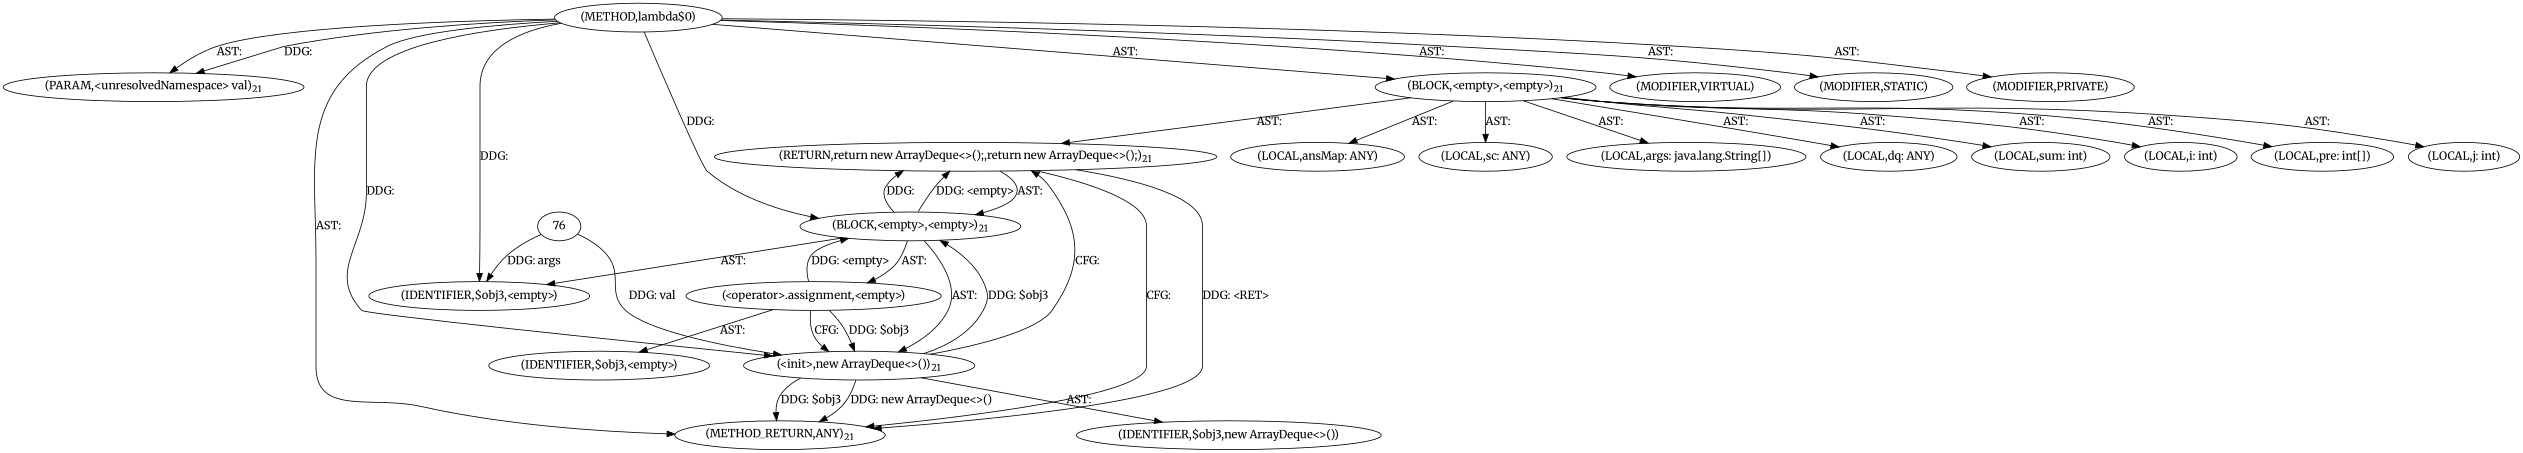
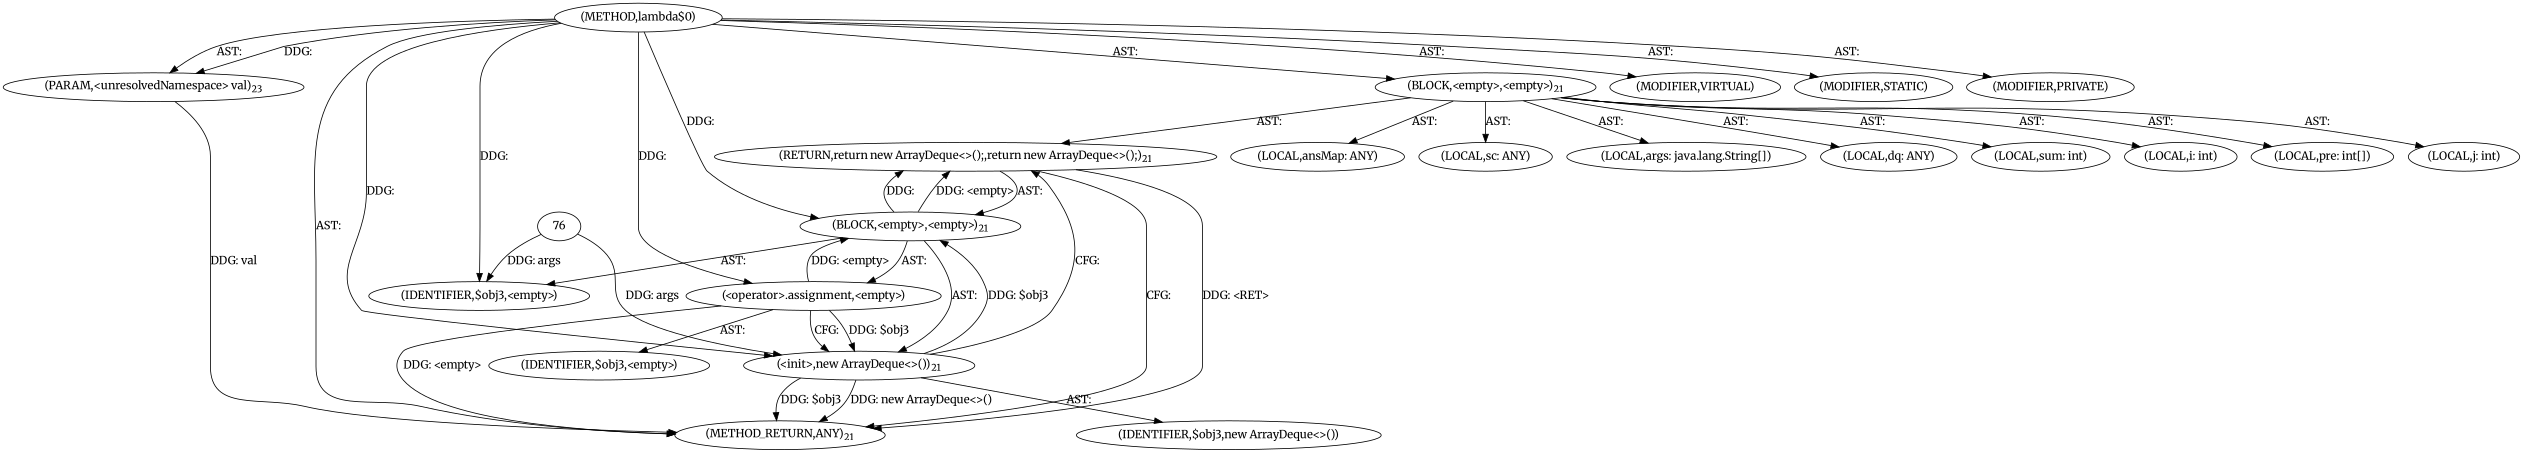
node "(PARAM,<unresolvedNamespace> val)": text "21" -> "23"
edge "(METHOD,lambda$0)" -> "(<operator>.assignment,<empty>)": added, label "DDG:"
edge "76" -> "(<init>,new ArrayDeque<>())": label "DDG: val" -> "DDG: args"
edge "(<operator>.assignment,<empty>)" -> "(METHOD_RETURN,ANY)": added, label "DDG: <empty>"
edge "(PARAM,<unresolvedNamespace> val)" -> "(METHOD_RETURN,ANY)": added, label "DDG: val"
